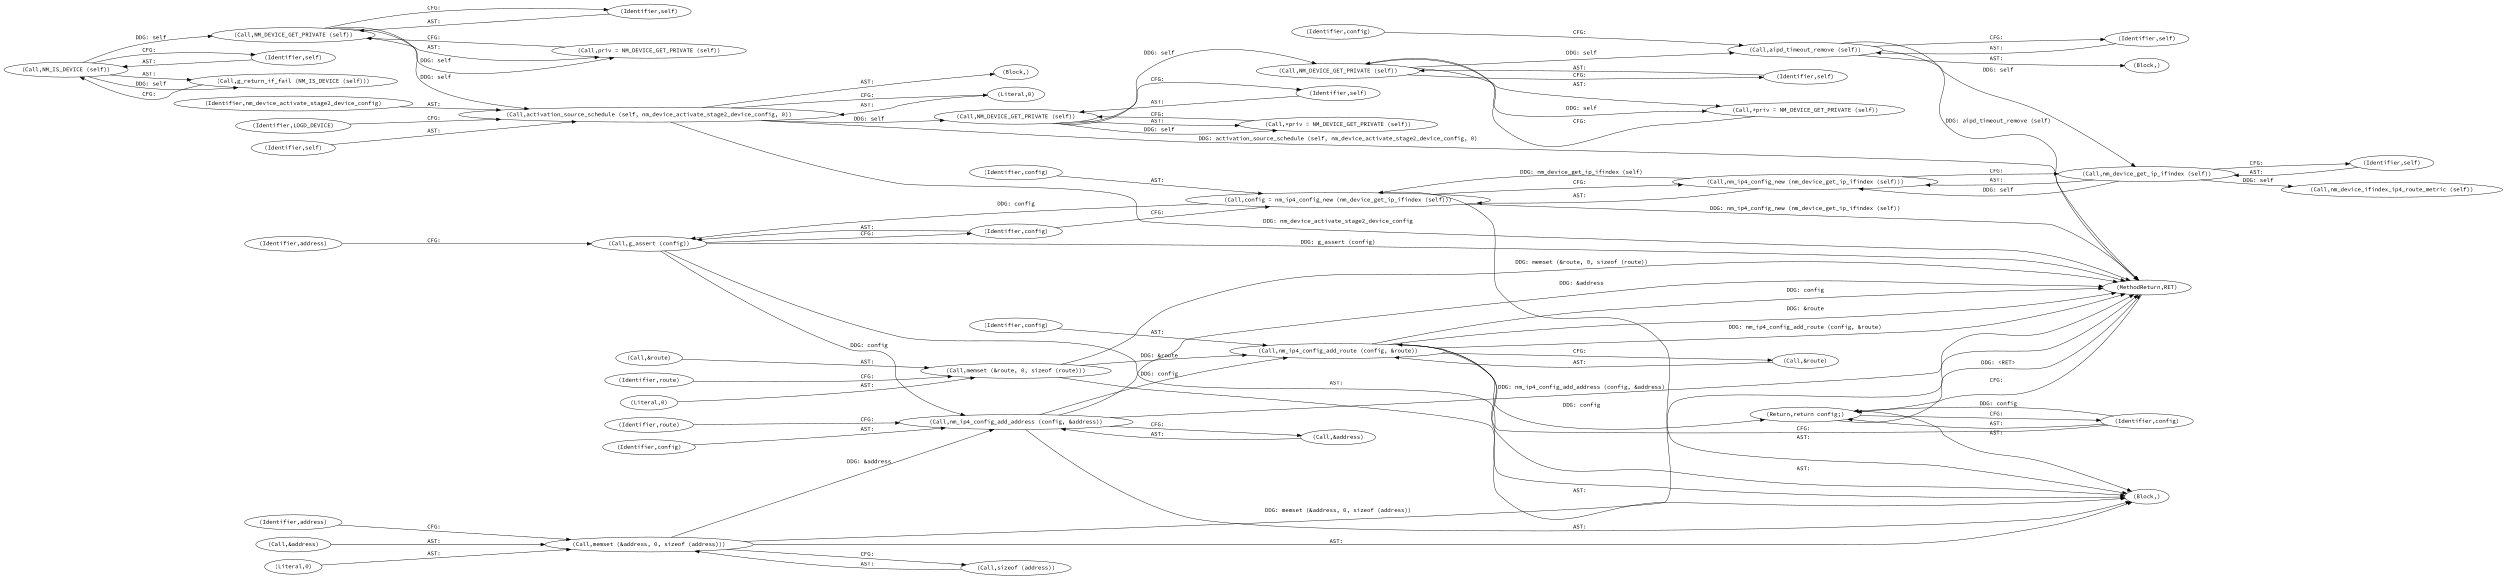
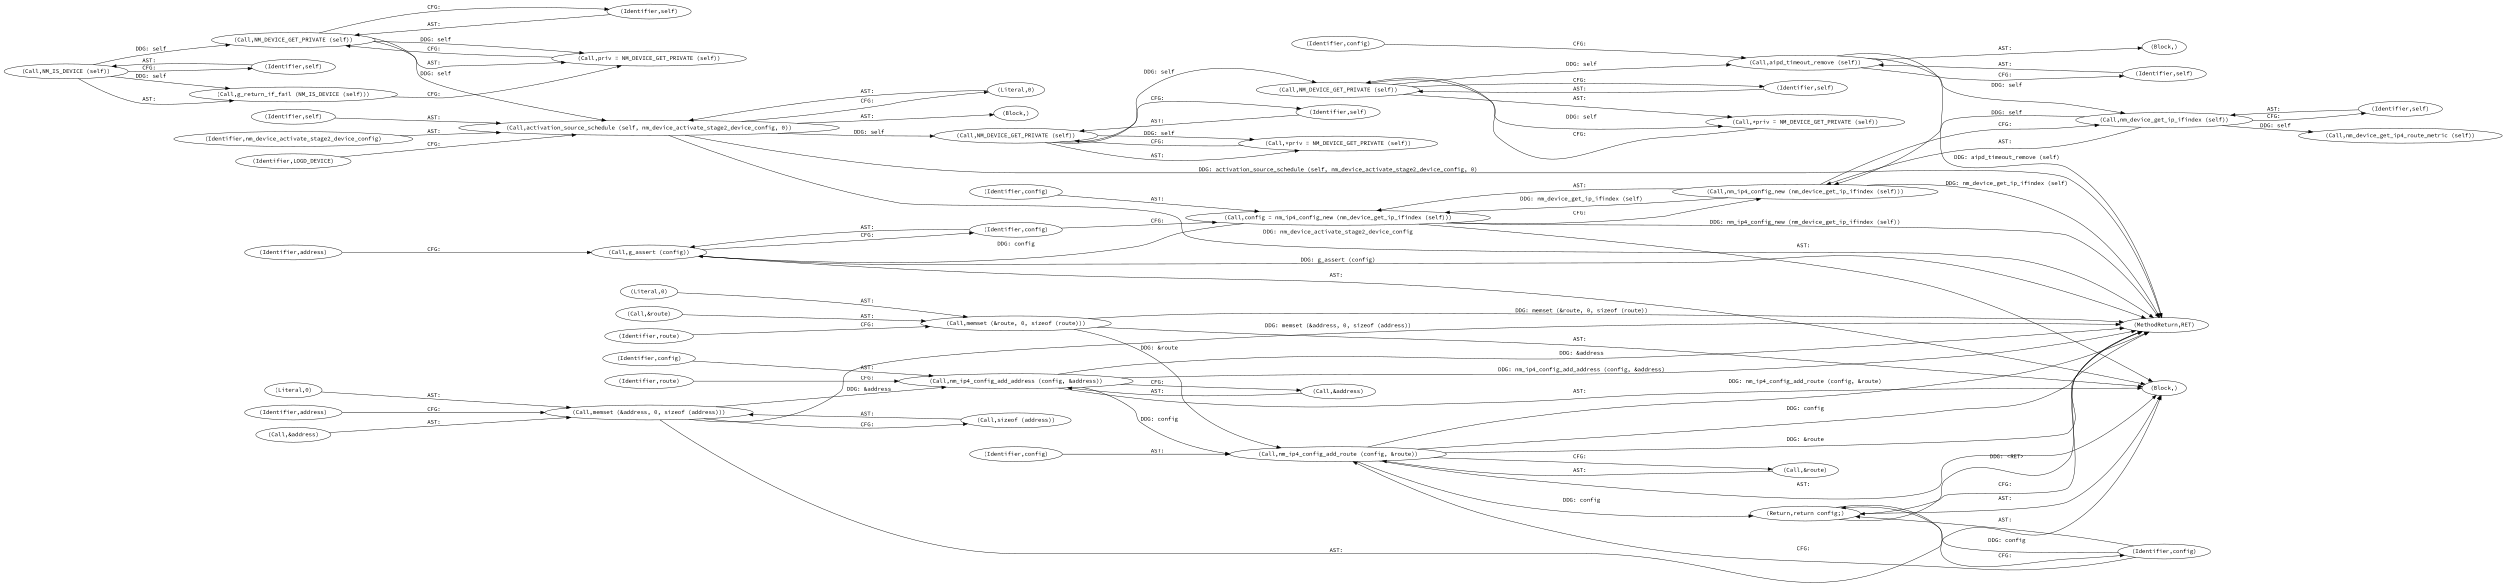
edge "(Call,g_return_if_fail (NM_IS_DEVICE (self)))" -> "(Call,NM_IS_DEVICE (self))": now "(Call,g_return_if_fail (NM_IS_DEVICE (self)))" -> "(Call,priv = NM_DEVICE_GET_PRIVATE (self))"
node "(Call,nm_device_ifindex_ip4_route_metric (self))": label "(Call,nm_device_ifindex_ip4_route_metric (self))" -> "(Call,nm_device_get_ip4_route_metric (self))"
edge "(Call,nm_ip4_config_new (nm_device_get_ip_ifindex (self)))" -> "(MethodReturn,RET)": added, label "DDG: nm_device_get_ip_ifindex (self)"
edge "(Call,g_assert (config))" -> "(Call,nm_ip4_config_add_address (config, &address))": removed, label "DDG: config"
